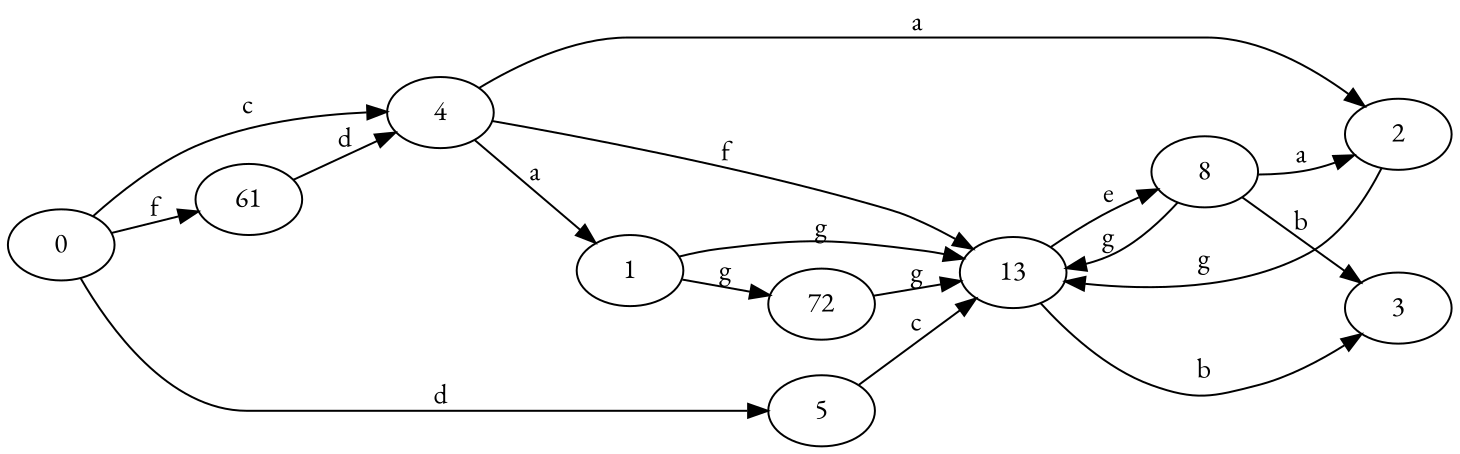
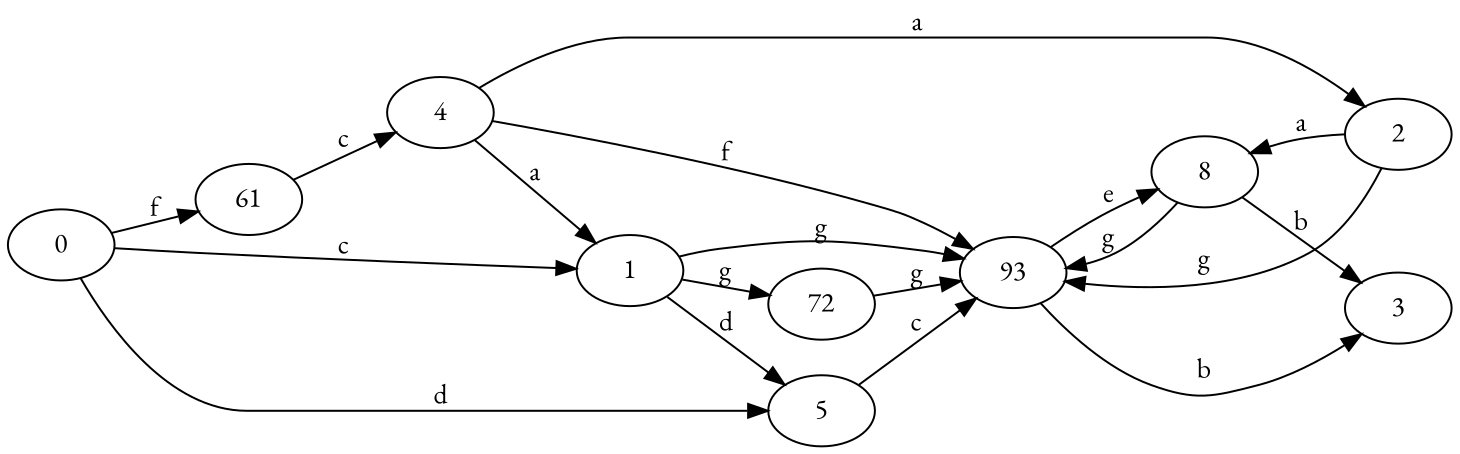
edge "0" -> "4": now "0" -> "1"
edge "61" -> "4": label "d" -> "c"
edge "8" -> "2": reversed
node "13": label "13" -> "93"
edge "1" -> "5": added, label "d"
